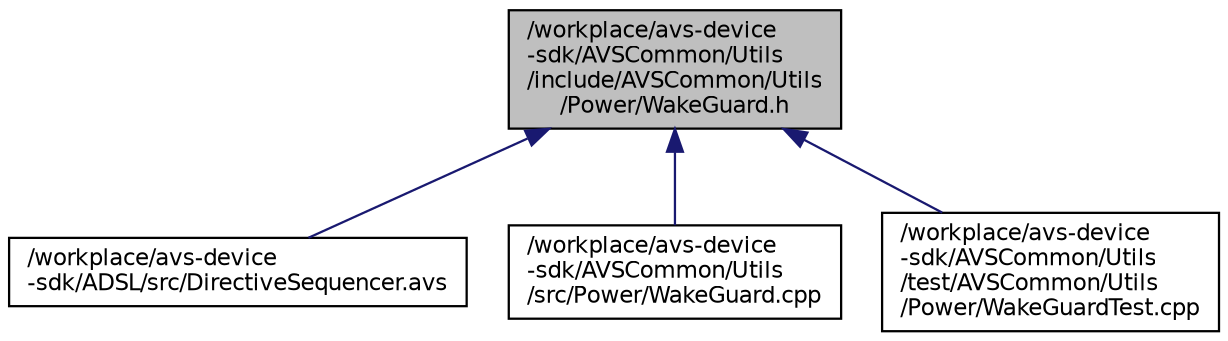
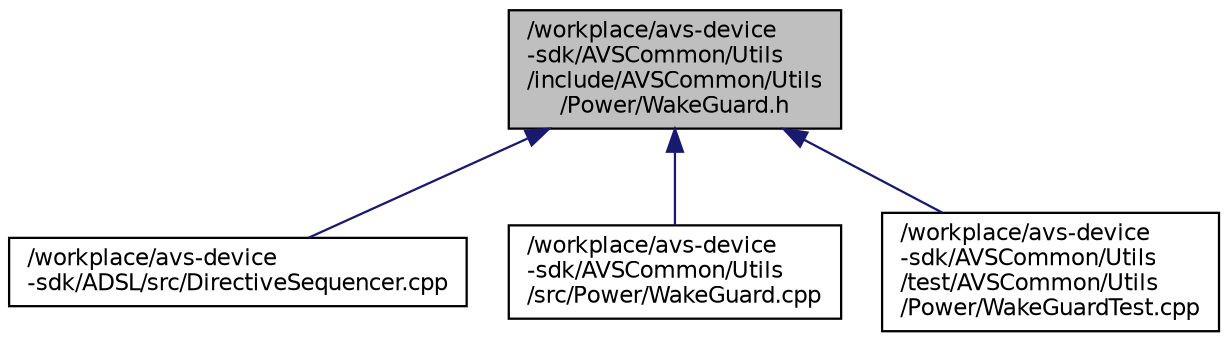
node "/workplace/avs-device -sdk/ADSL/src/DirectiveSequencer.avs": label "/workplace/avs-device -sdk/ADSL/src/DirectiveSequencer.avs" -> "/workplace/avs-device -sdk/ADSL/src/DirectiveSequencer.cpp"
